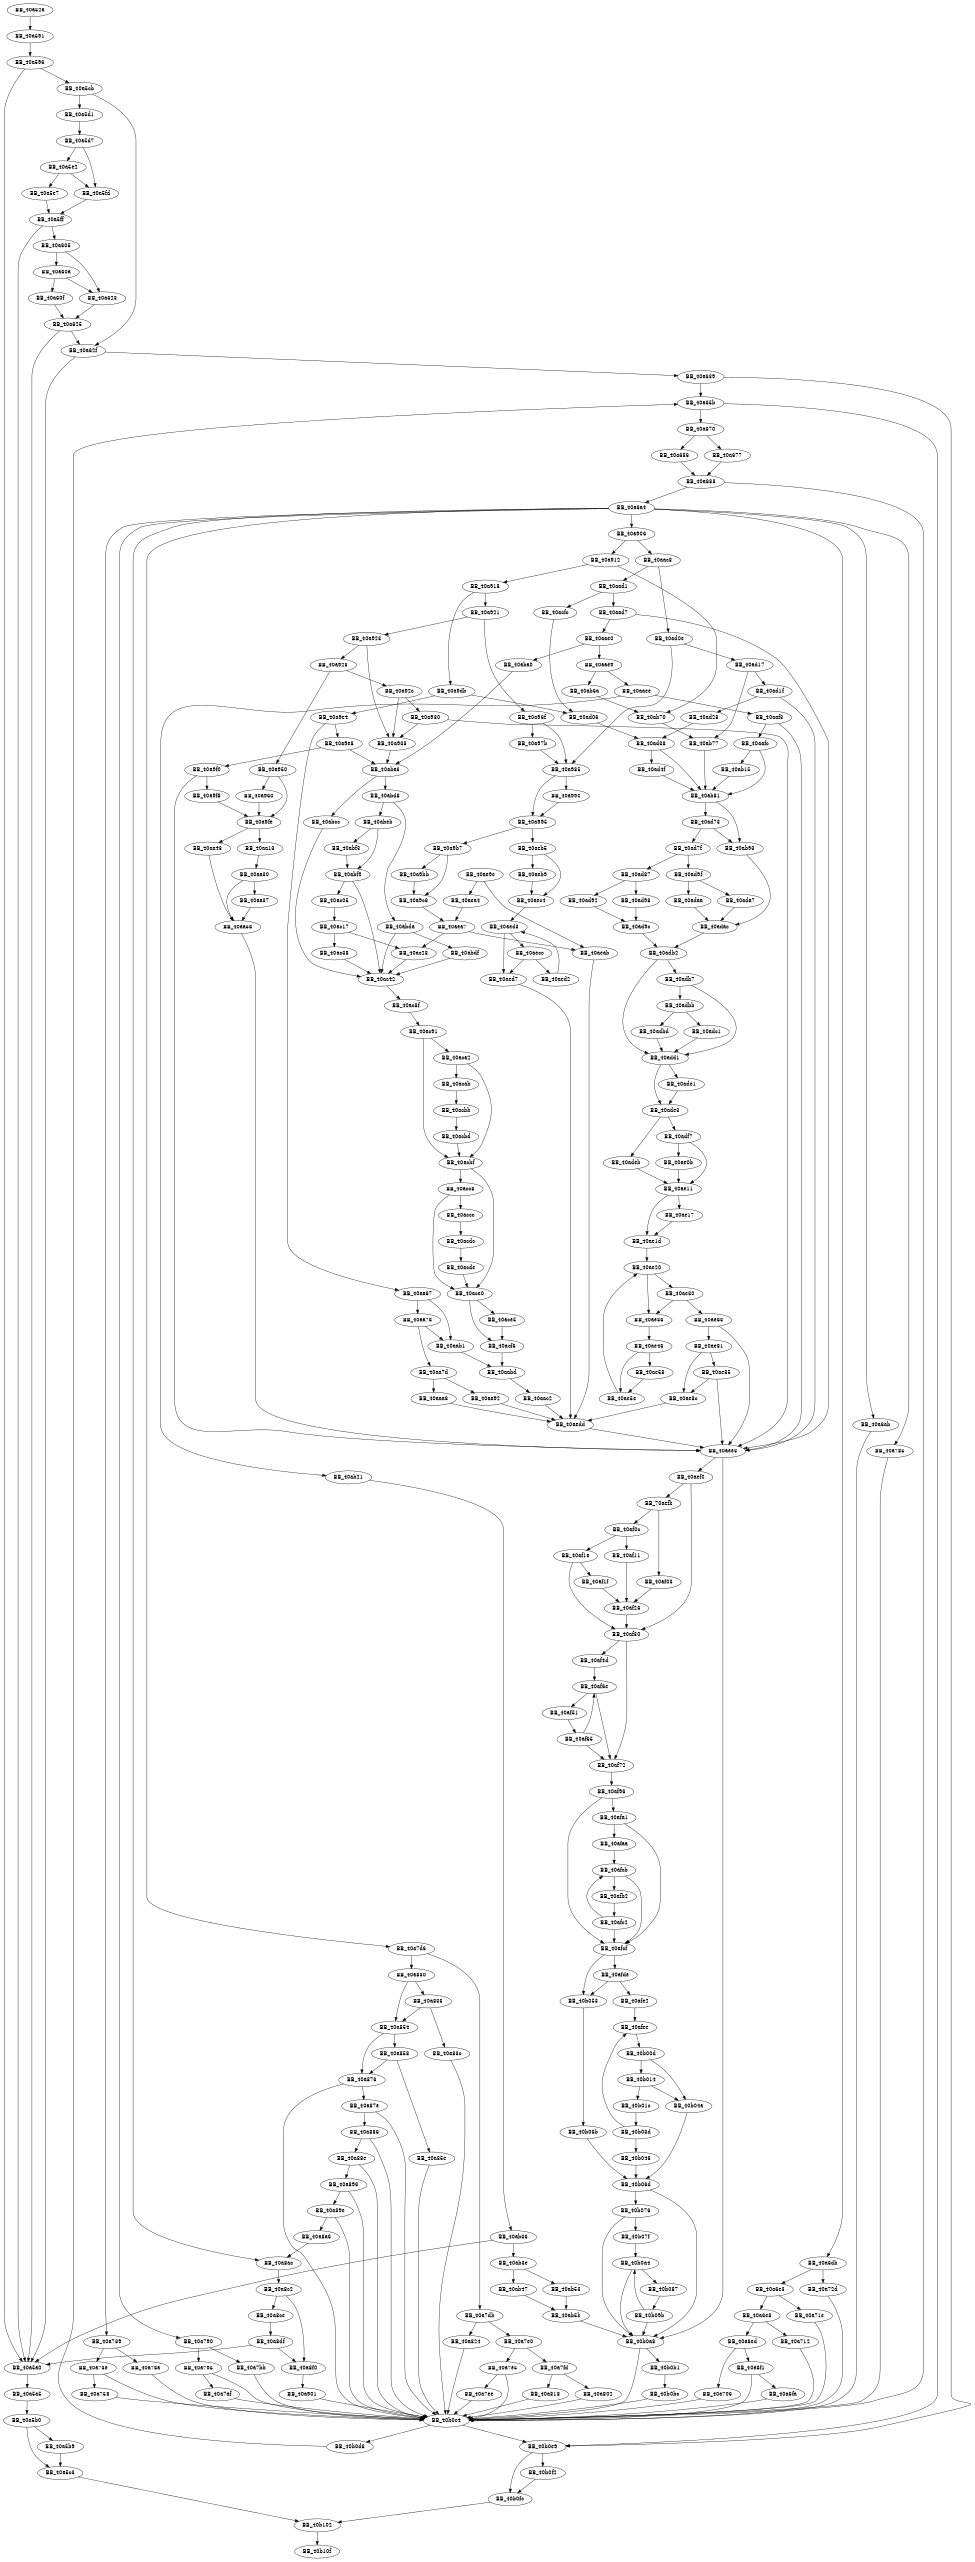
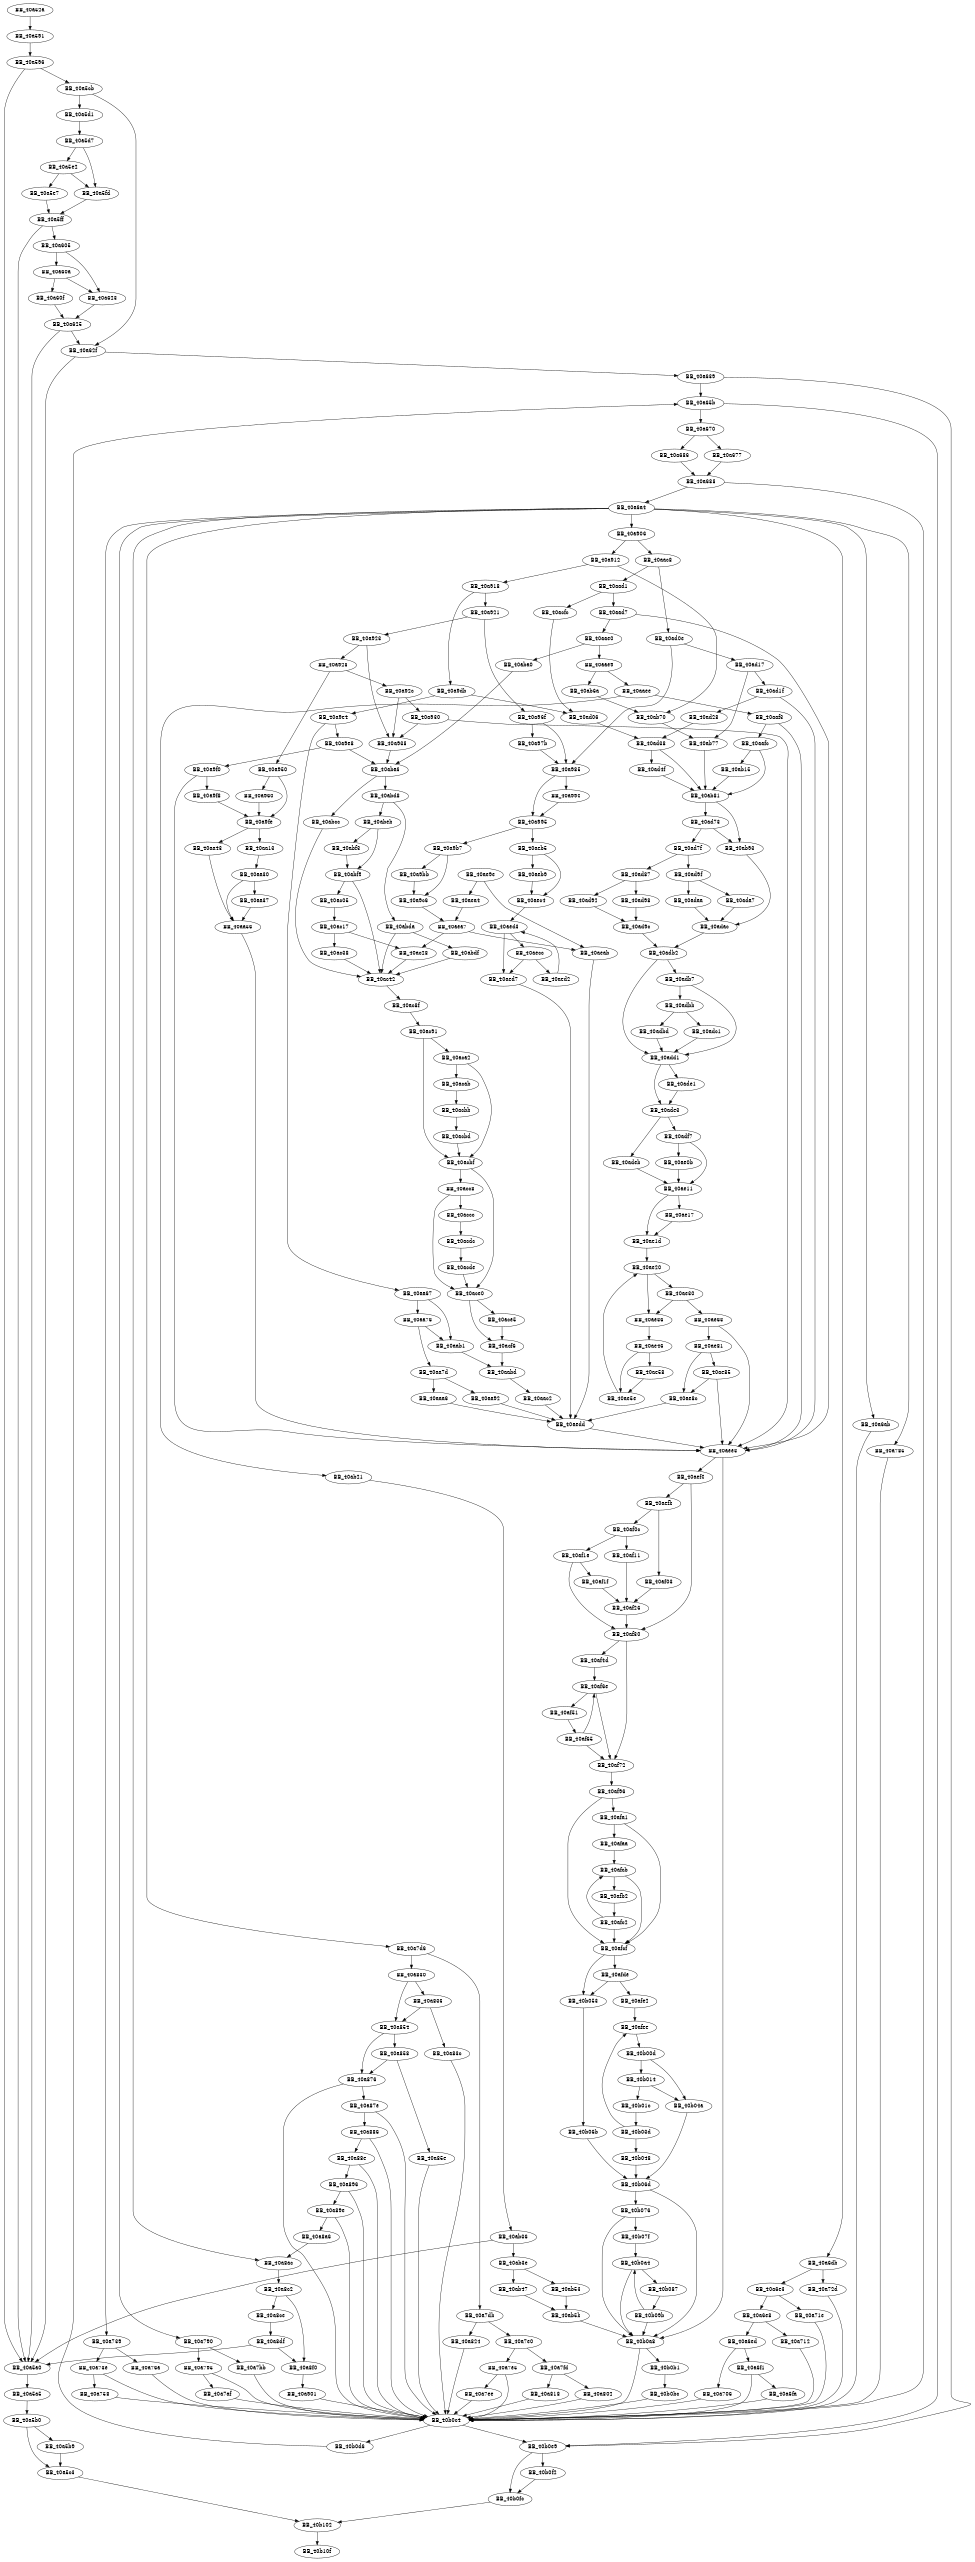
node "BB_70aefb": label "BB_70aefb" -> "BB_40aefb"
